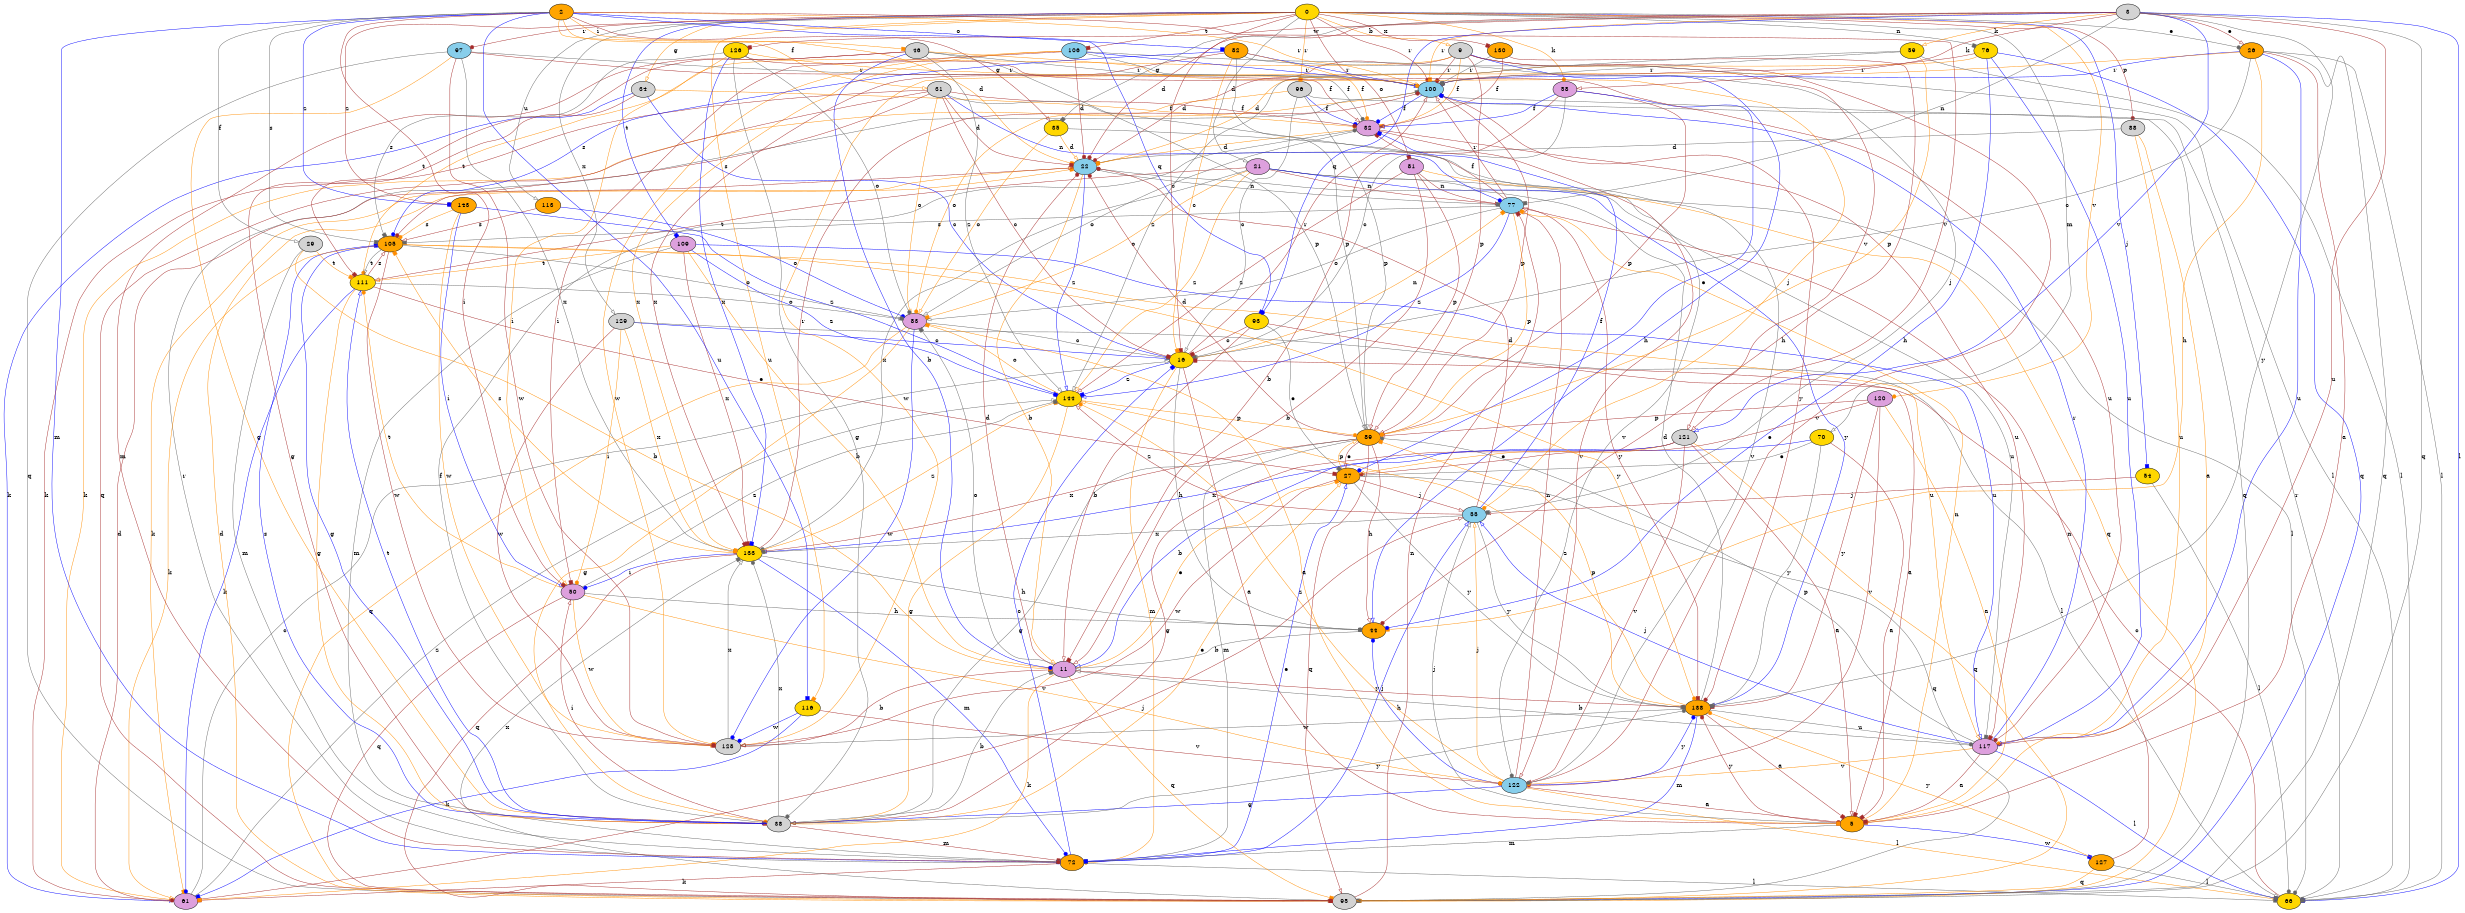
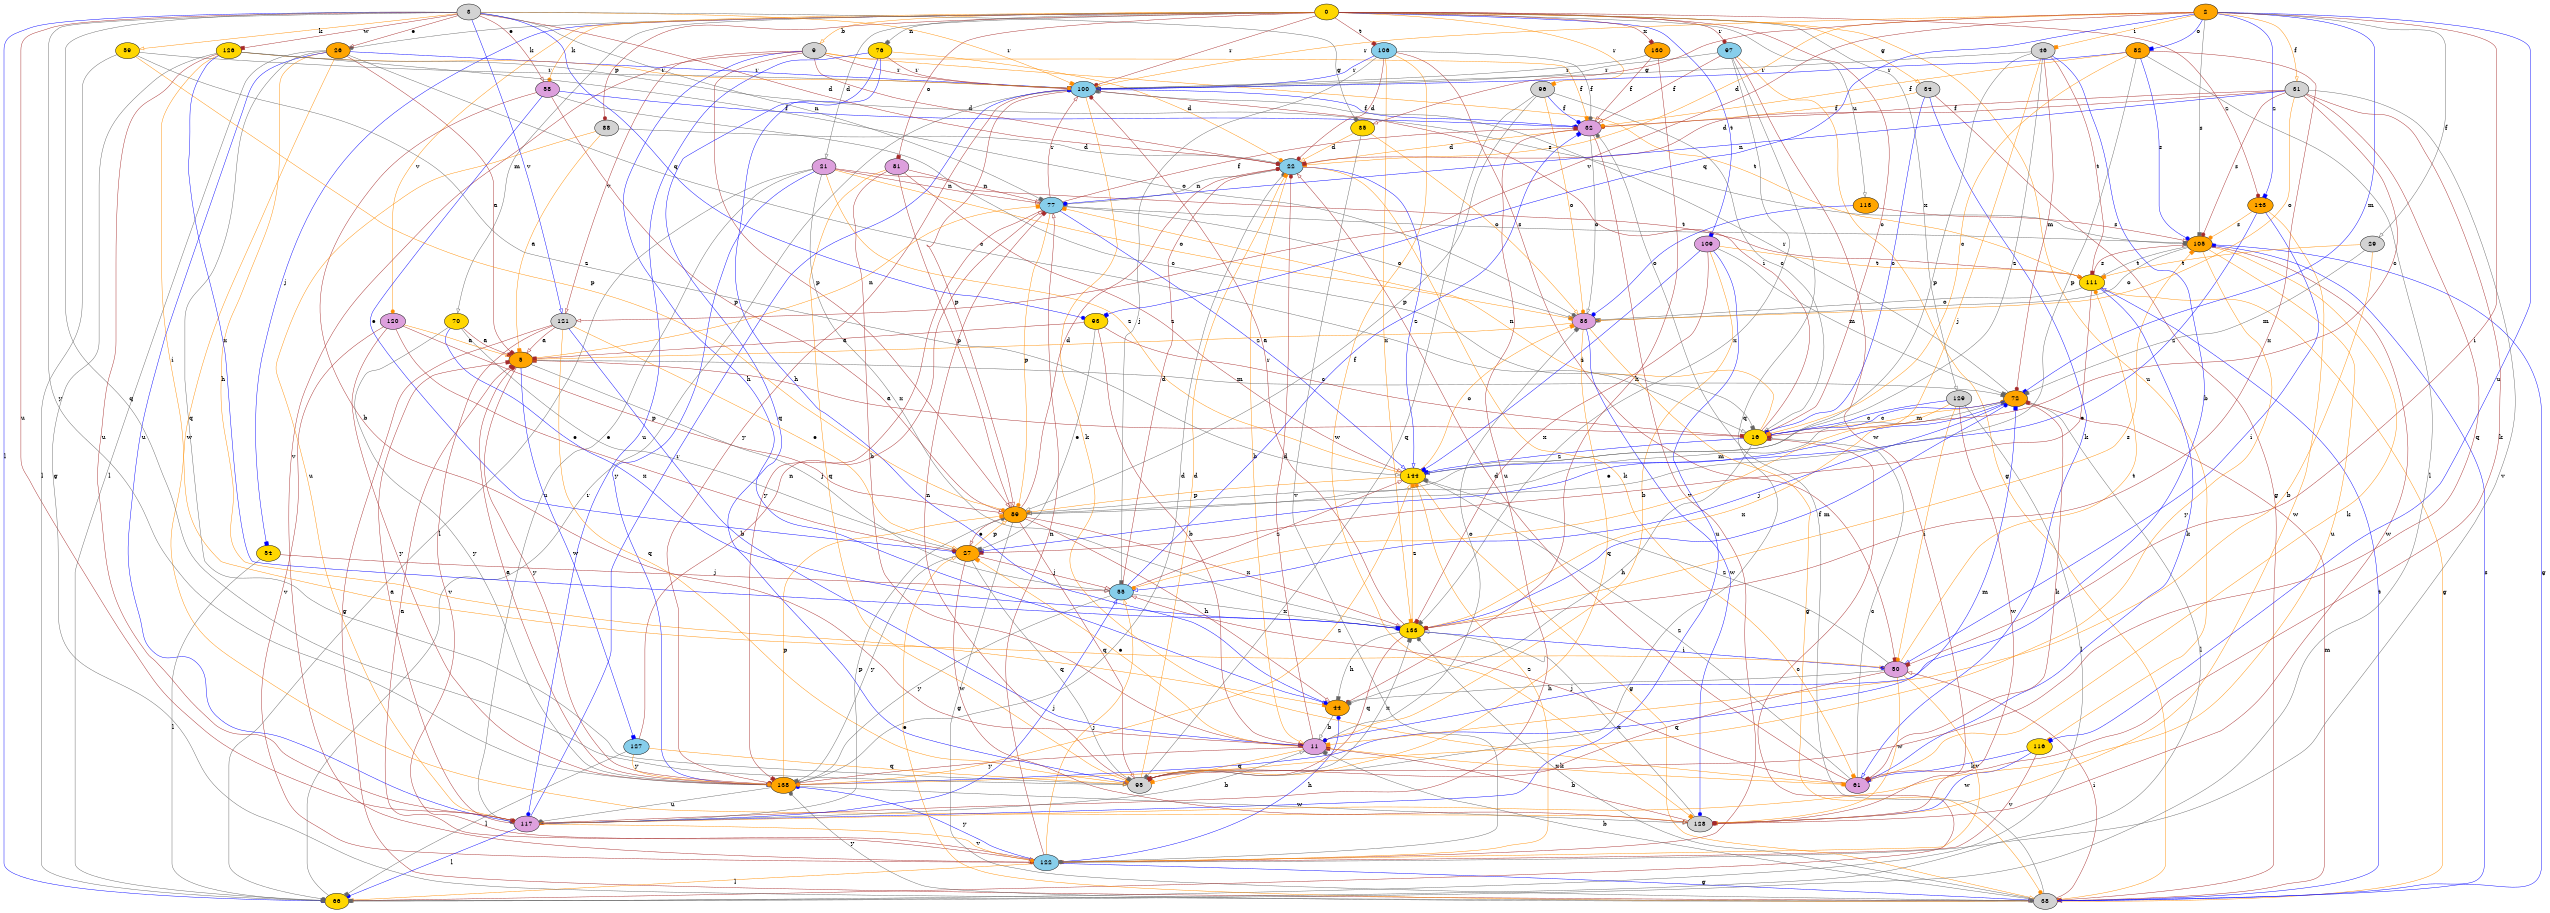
edge "16" -> "100": label "r" -> "i"
edge "83" -> "16": removed, label "c"
node "127": fillcolor orange -> skyblue
